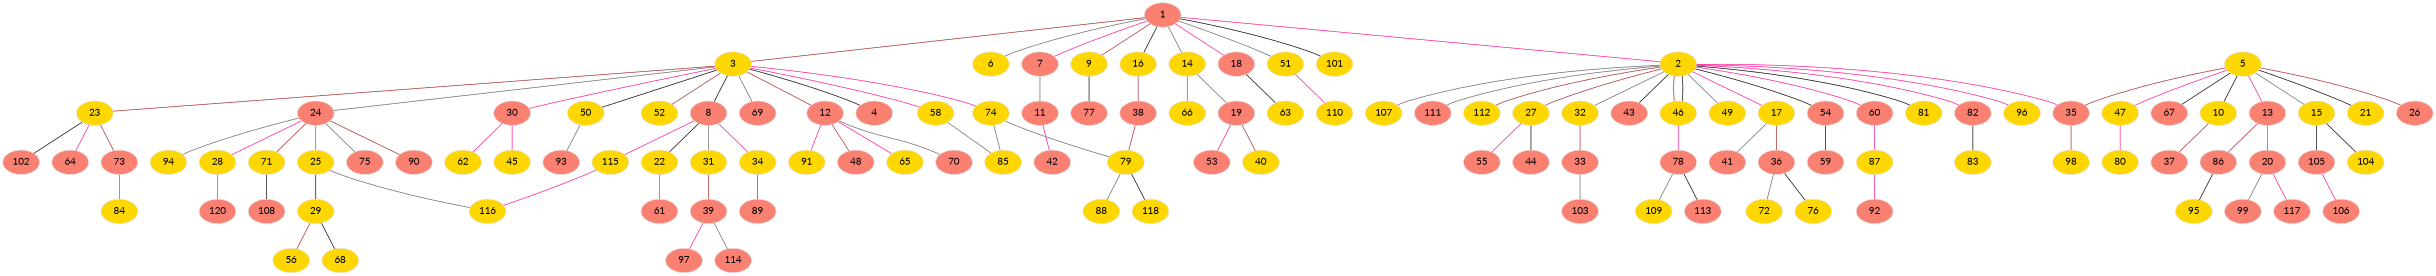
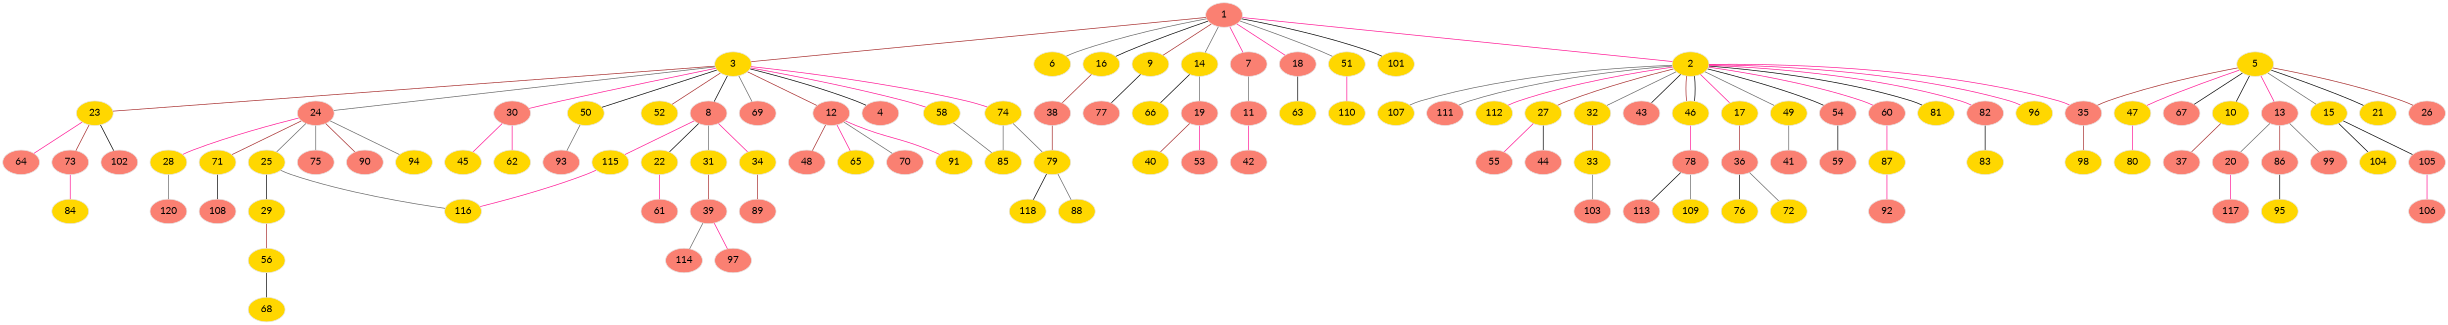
edge "2" -- "112": color brown -> deeppink
edge "14" -- "66": color deeppink -> black
edge "17" -- "41": now "49" -- "41"
node "33": fillcolor salmon -> gold
edge "20" -- "99": now "13" -- "99"
edge "29" -- "68": now "56" -- "68"
